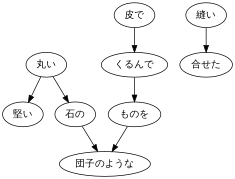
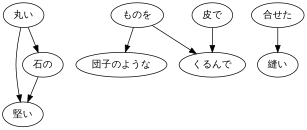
edge "縫い" -> "合せた": reversed
edge "くるんで" -> "ものを": reversed
edge "石の" -> "団子のような": now "石の" -> "堅い"
